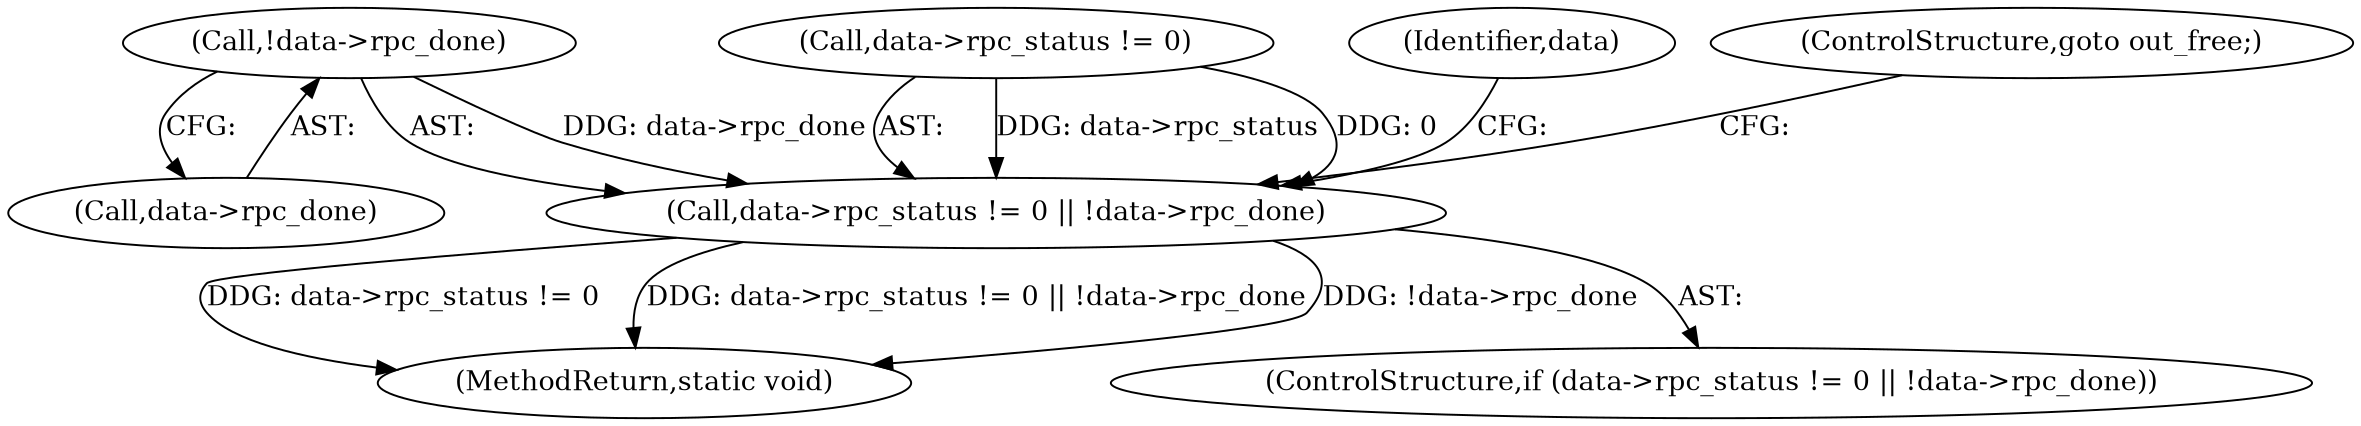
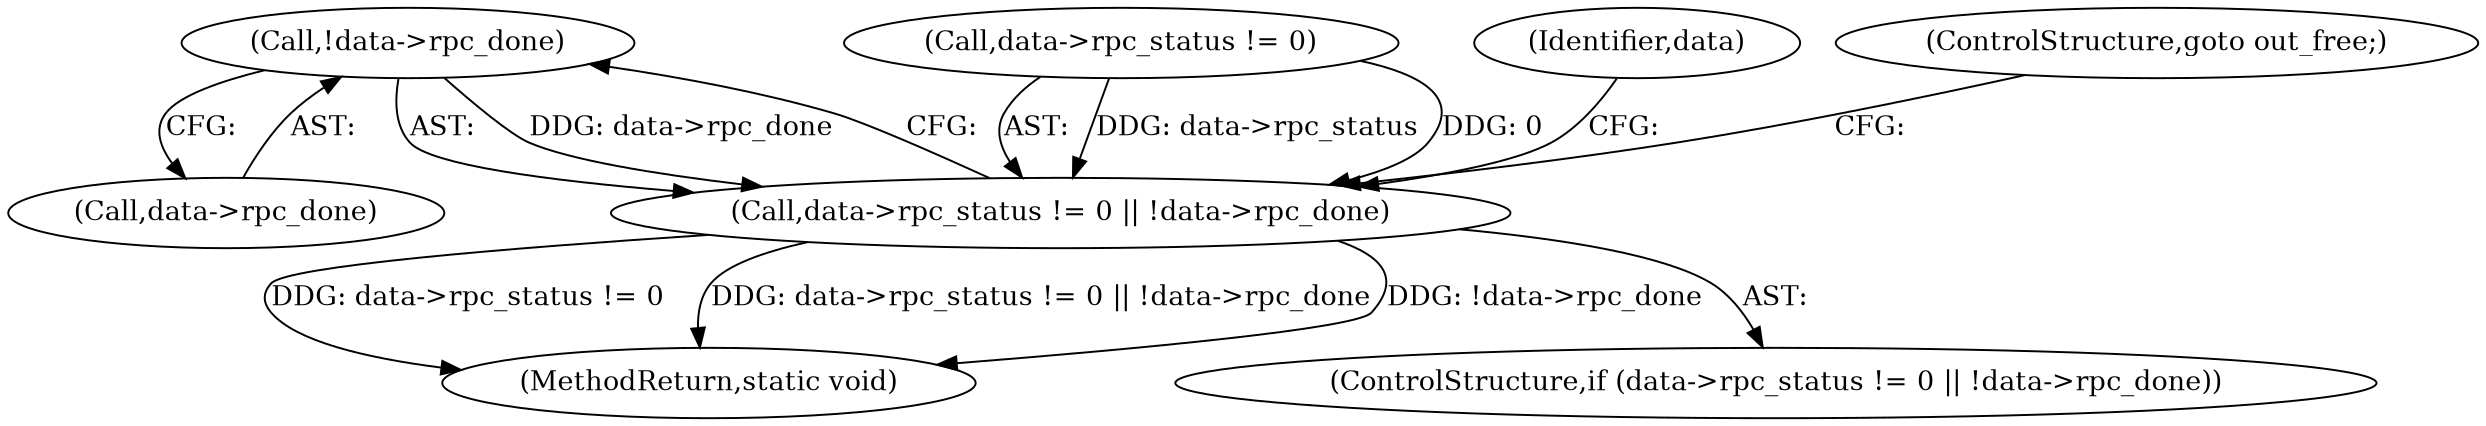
edge "(Call,data->rpc_status != 0 || !data->rpc_done)" -> "(Call,!data->rpc_done)": added, label "CFG:"
